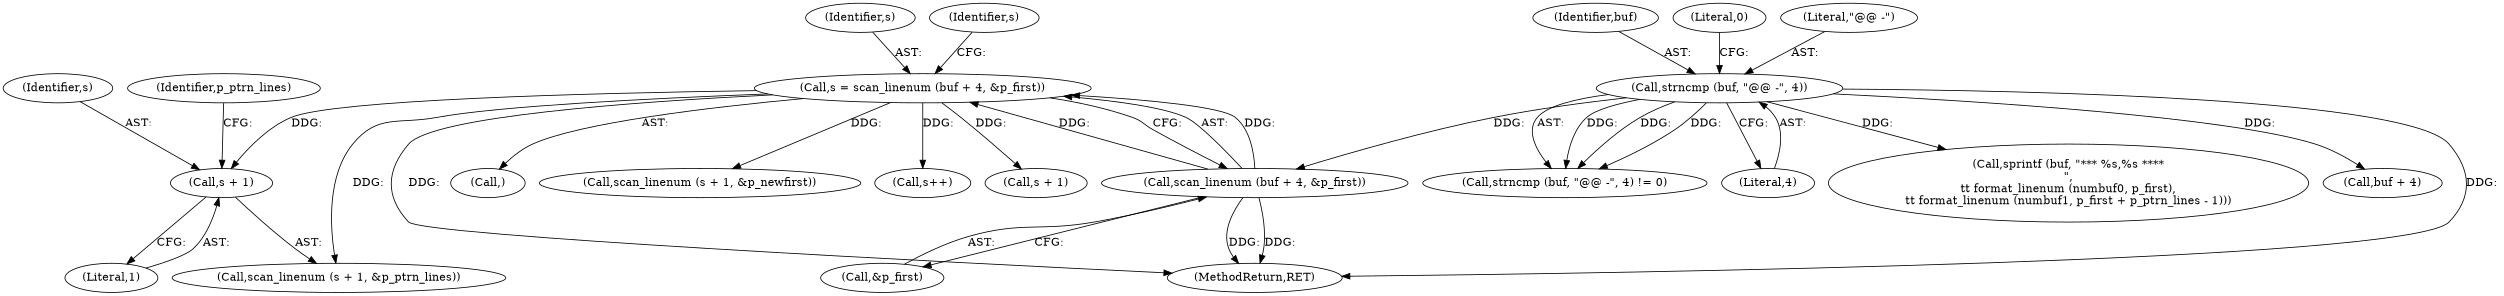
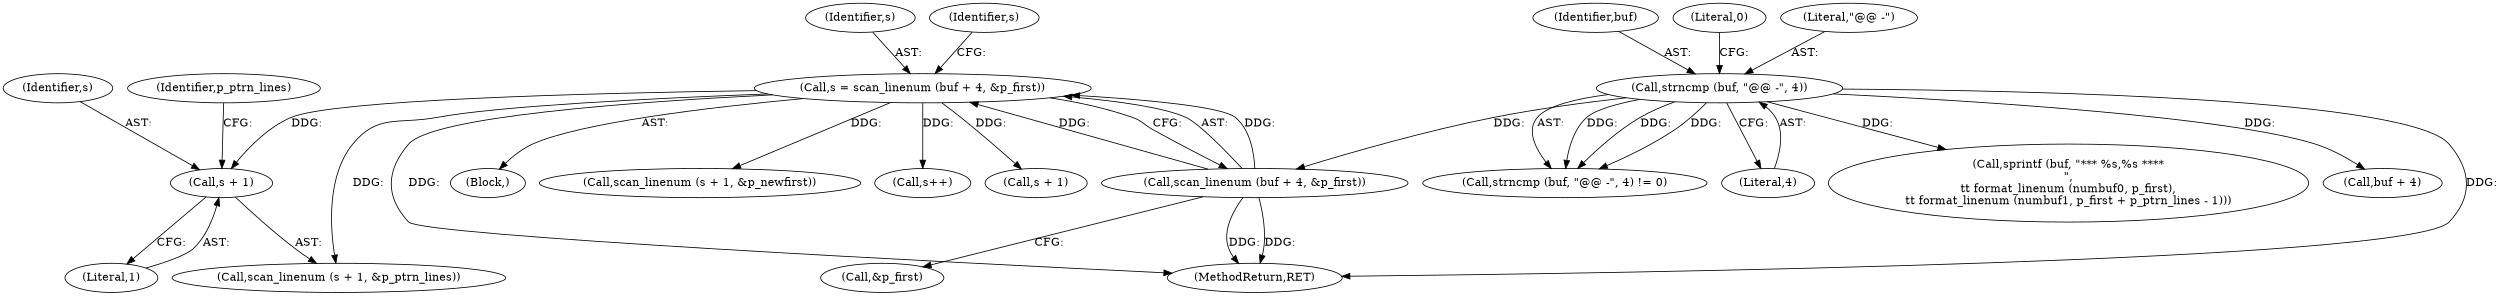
node "(Call,)": label "(Call,)" -> "(Block,)"
edge "(Call,&p_first)" -> "(Call,scan_linenum (buf + 4, &p_first))": removed, label "AST:"
